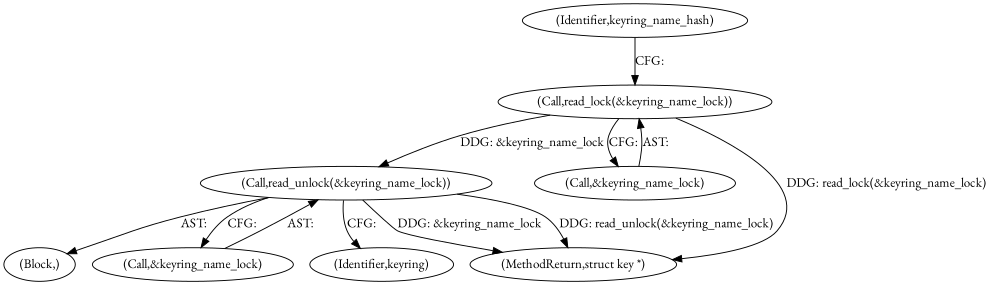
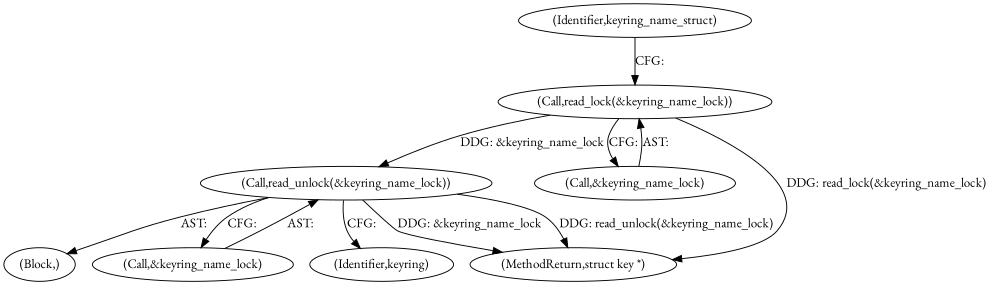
node "(Identifier,keyring_name_hash)": label "(Identifier,keyring_name_hash)" -> "(Identifier,keyring_name_struct)"
